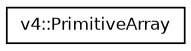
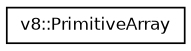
node "v4::PrimitiveArray": label "v4::PrimitiveArray" -> "v8::PrimitiveArray"
